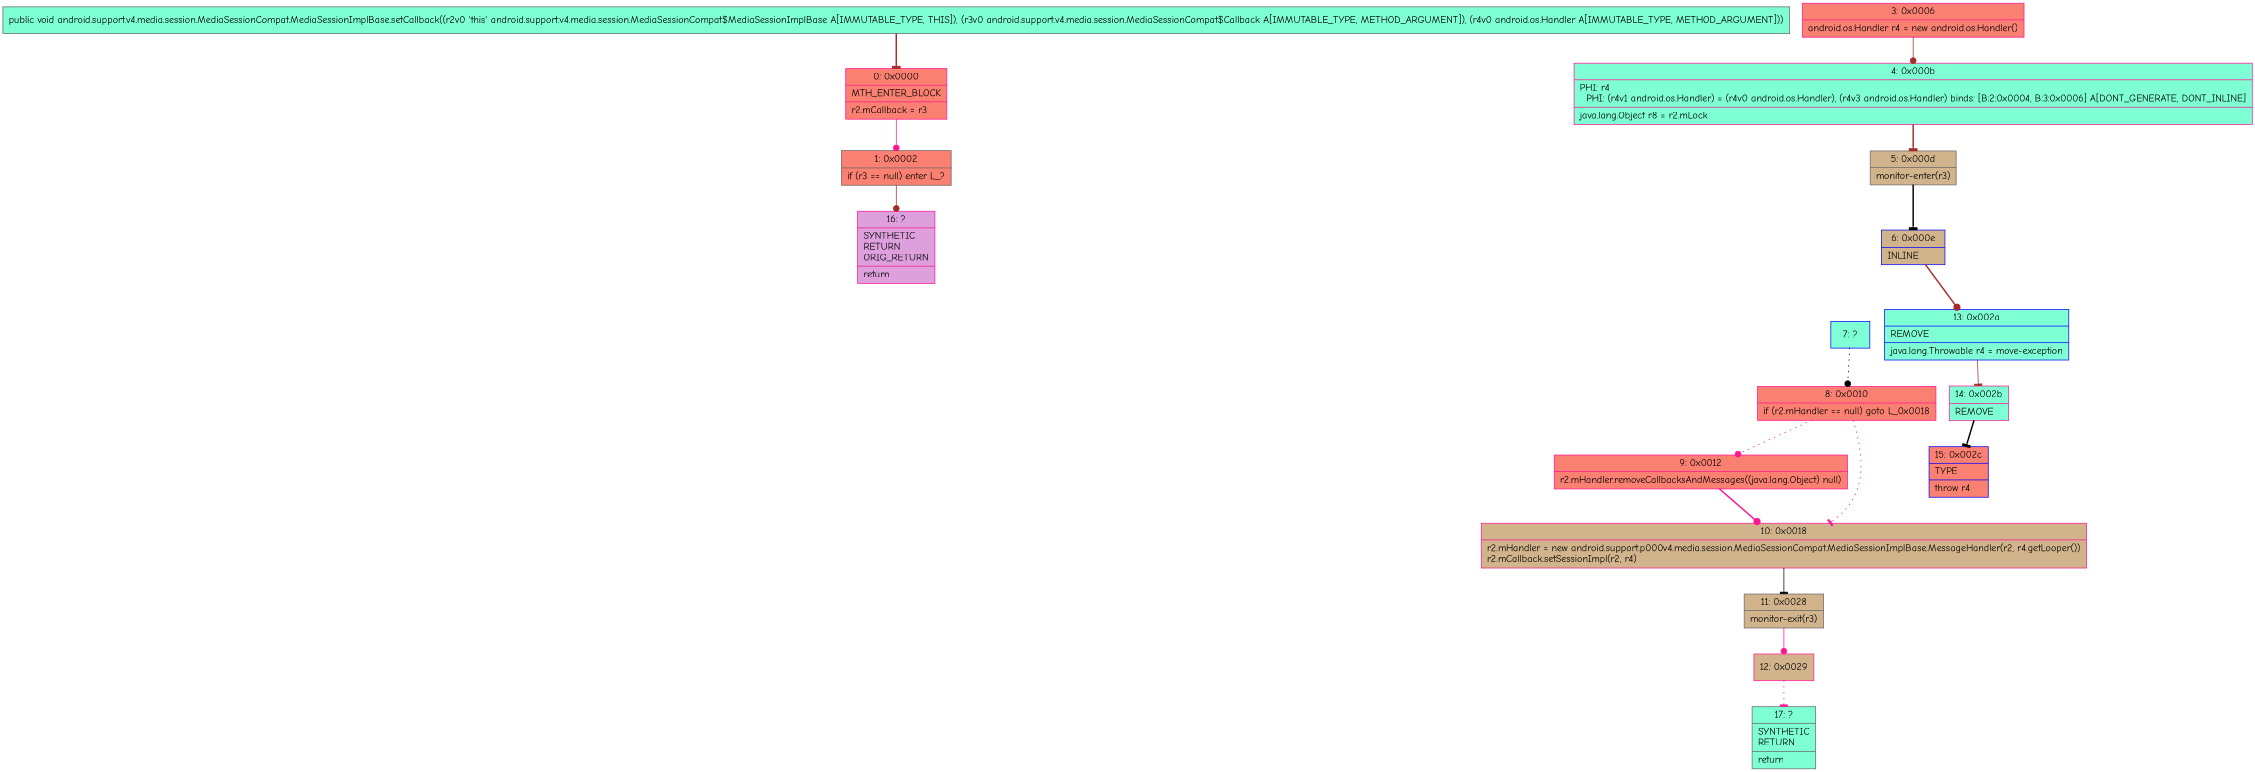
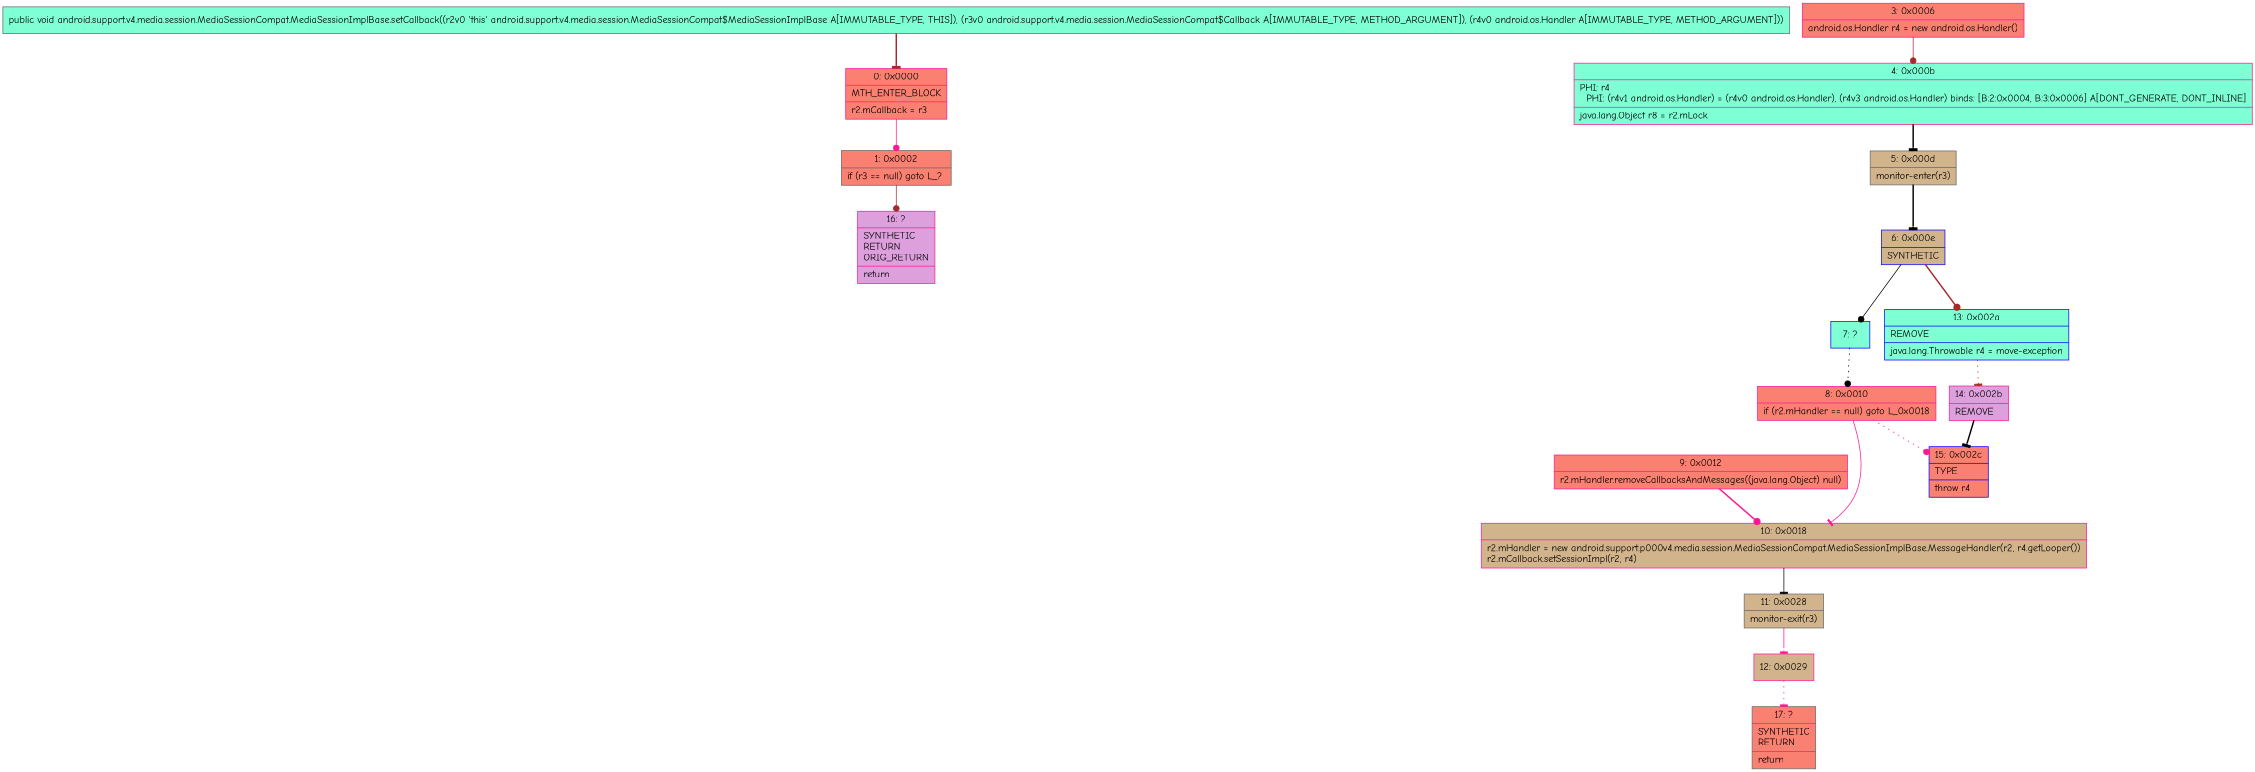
edge "4: 0x000b" -> "5: 0x000d": color brown -> black
node "1: 0x0002": text "if (r3 == null) enter L_?" -> "if (r3 == null) goto L_?"
node "6: 0x000e": text "INLINE" -> "SYNTHETIC"
edge "6: 0x000e" -> "7: ?": added
edge "13: 0x002a" -> "14: 0x002b": style solid -> dotted
node "14: 0x002b": fillcolor aquamarine -> plum
edge "8: 0x0010" -> "9: 0x0012": now "8: 0x0010" -> "15: 0x002c"
edge "8: 0x0010" -> "10: 0x0018": style dotted -> solid
edge "11: 0x0028" -> "12: 0x0029": arrowhead dot -> tee
node "17: ?": fillcolor aquamarine -> salmon
